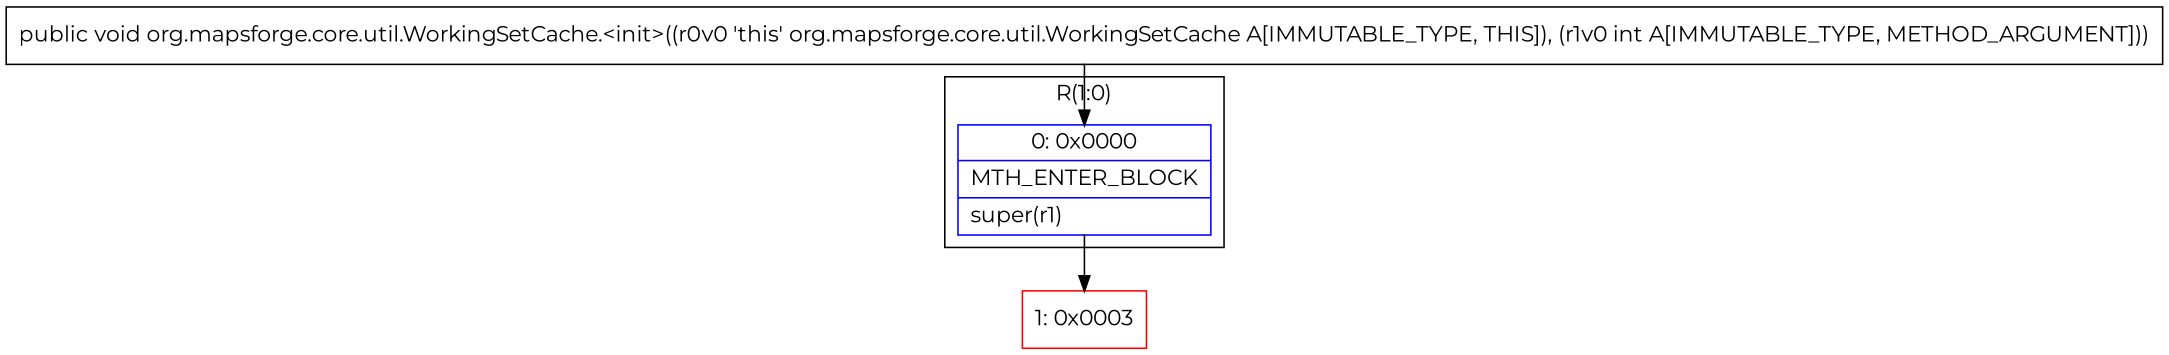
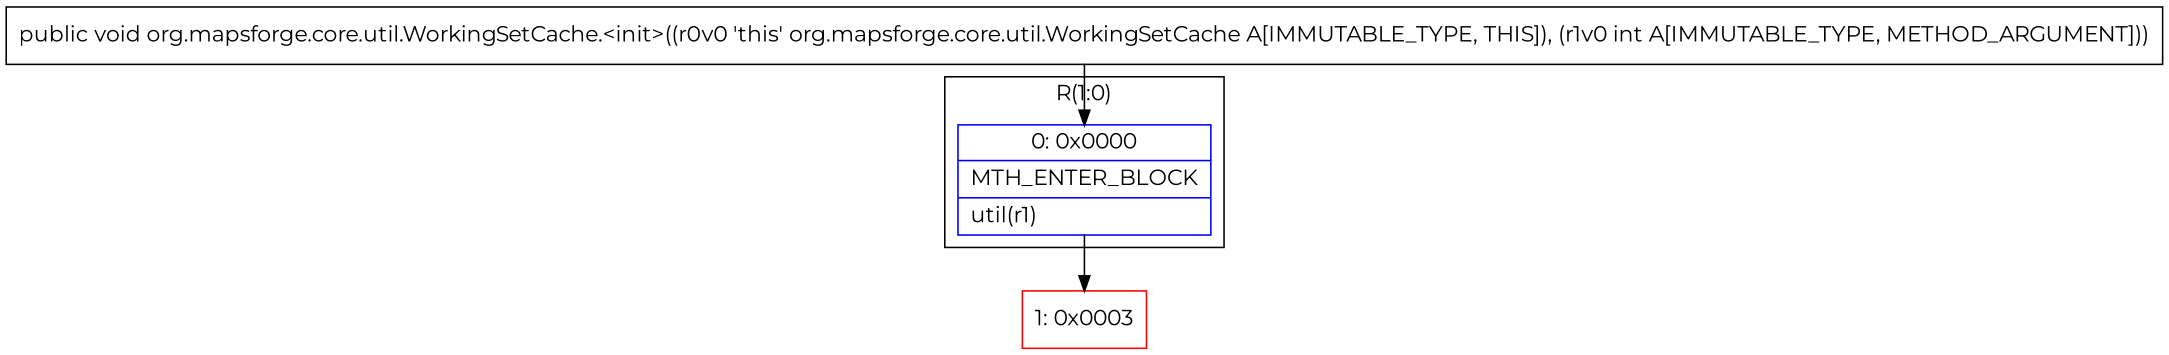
node "0: 0x0000": text "super(r1)" -> "util(r1)"
